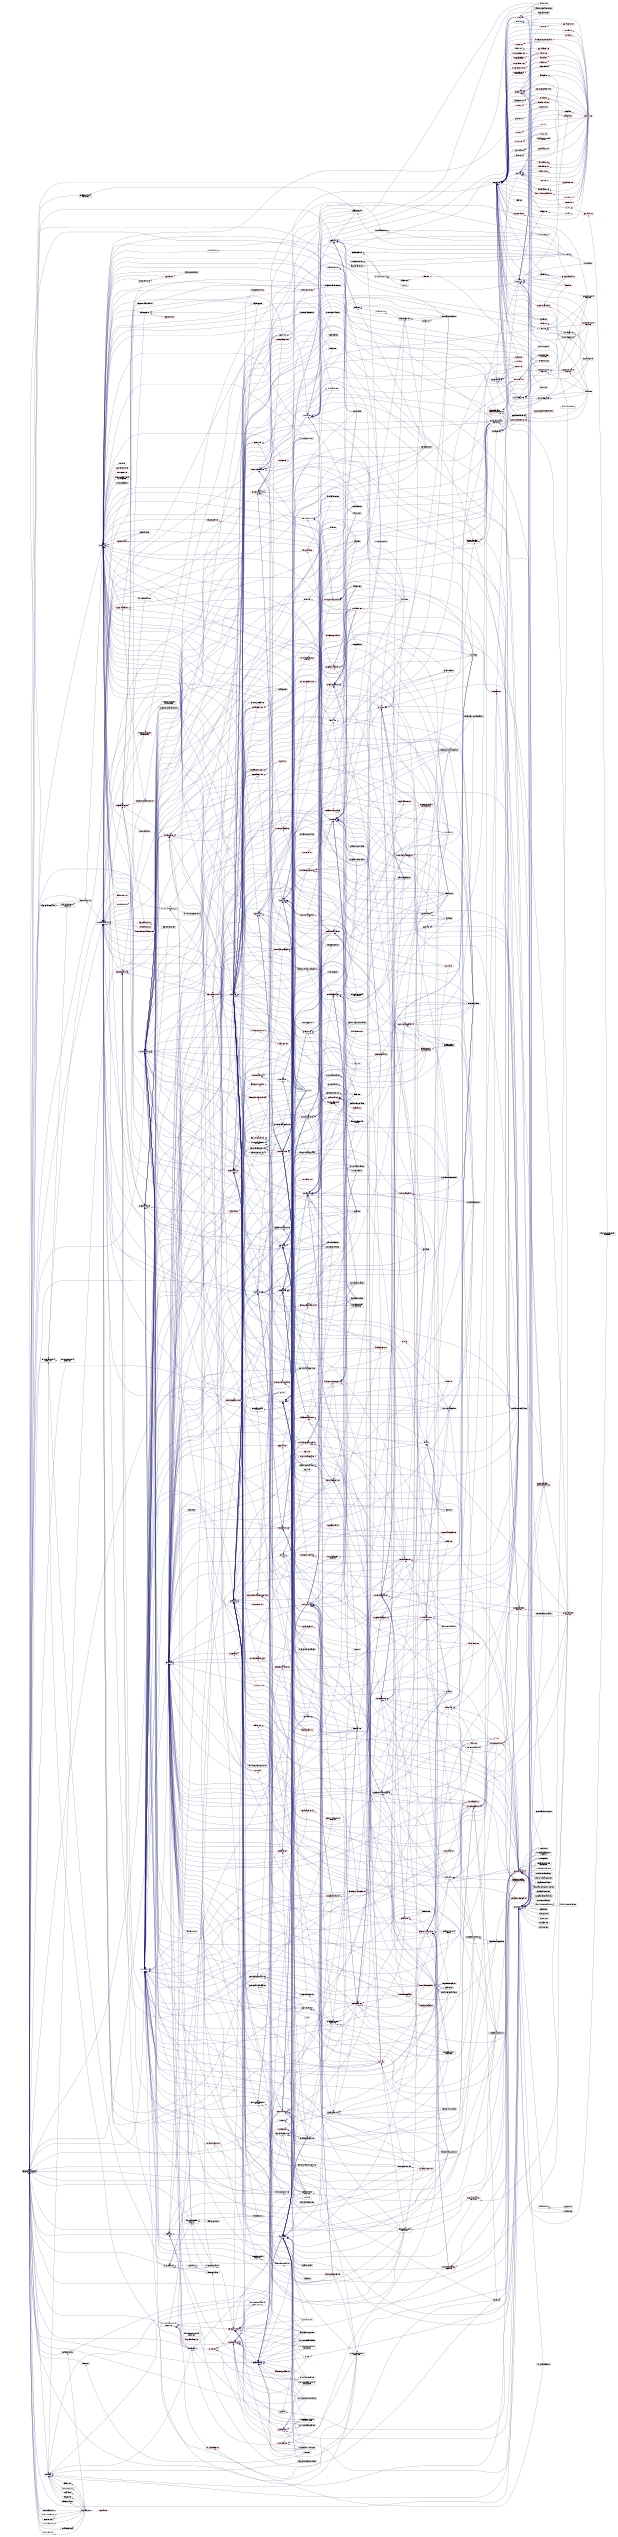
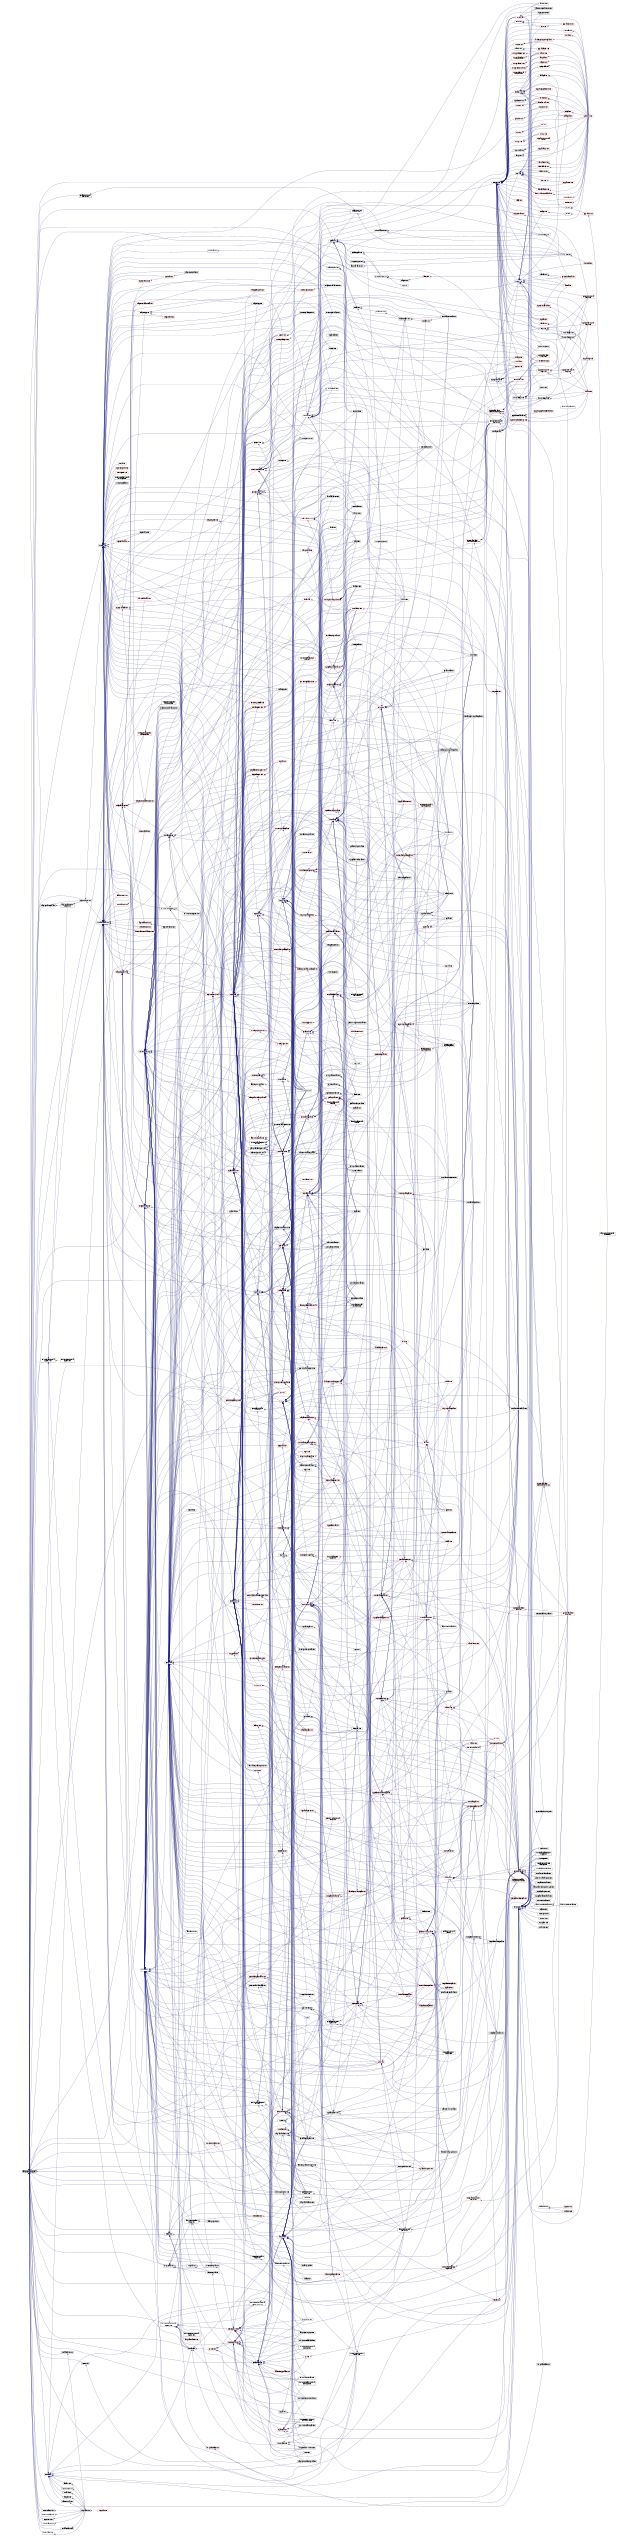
edge "distributed_metadata _base.hpp" -> "on_exec_error.hpp": now "distributed_metadata _base.hpp" -> "id_type.hpp"
